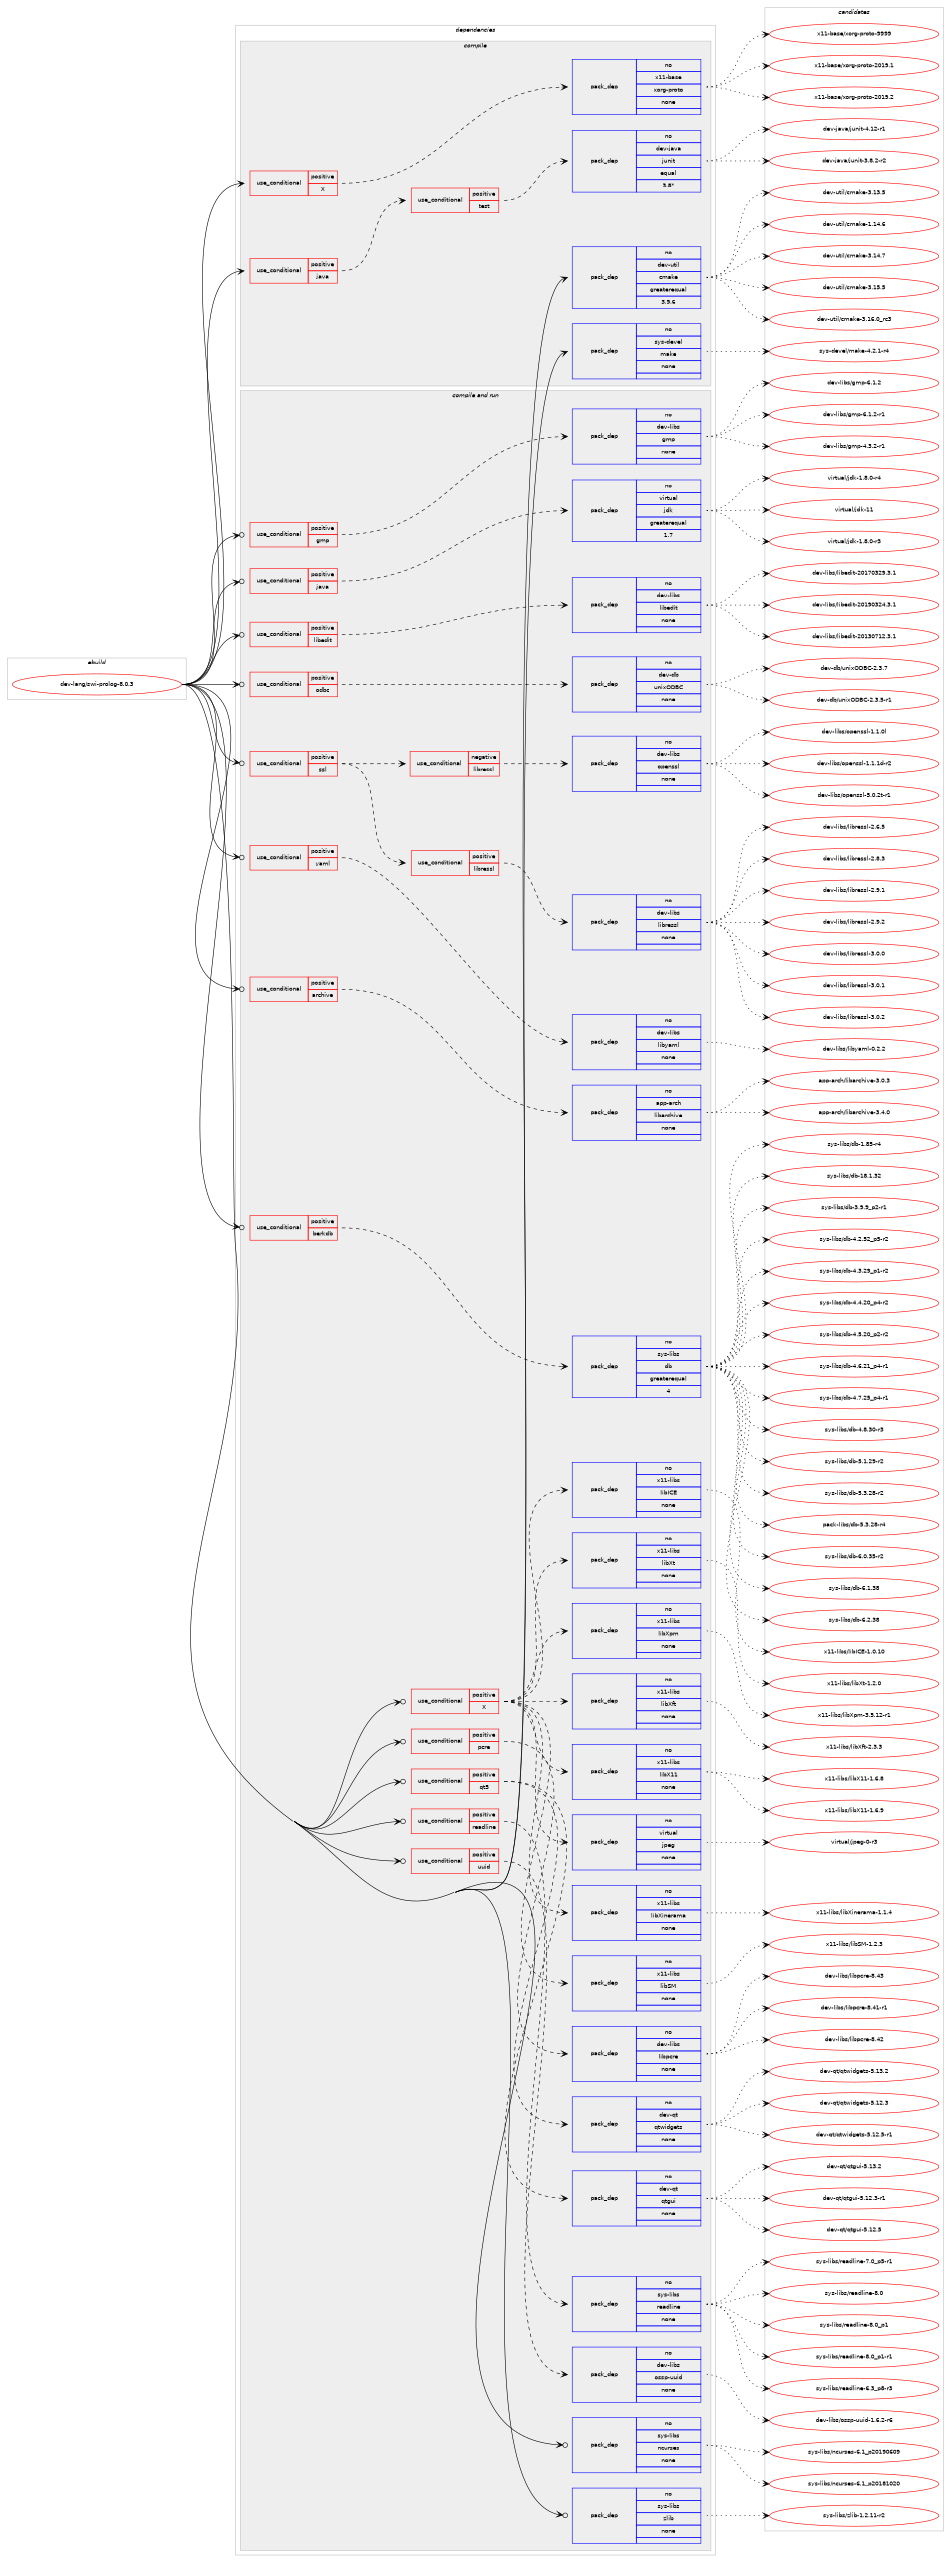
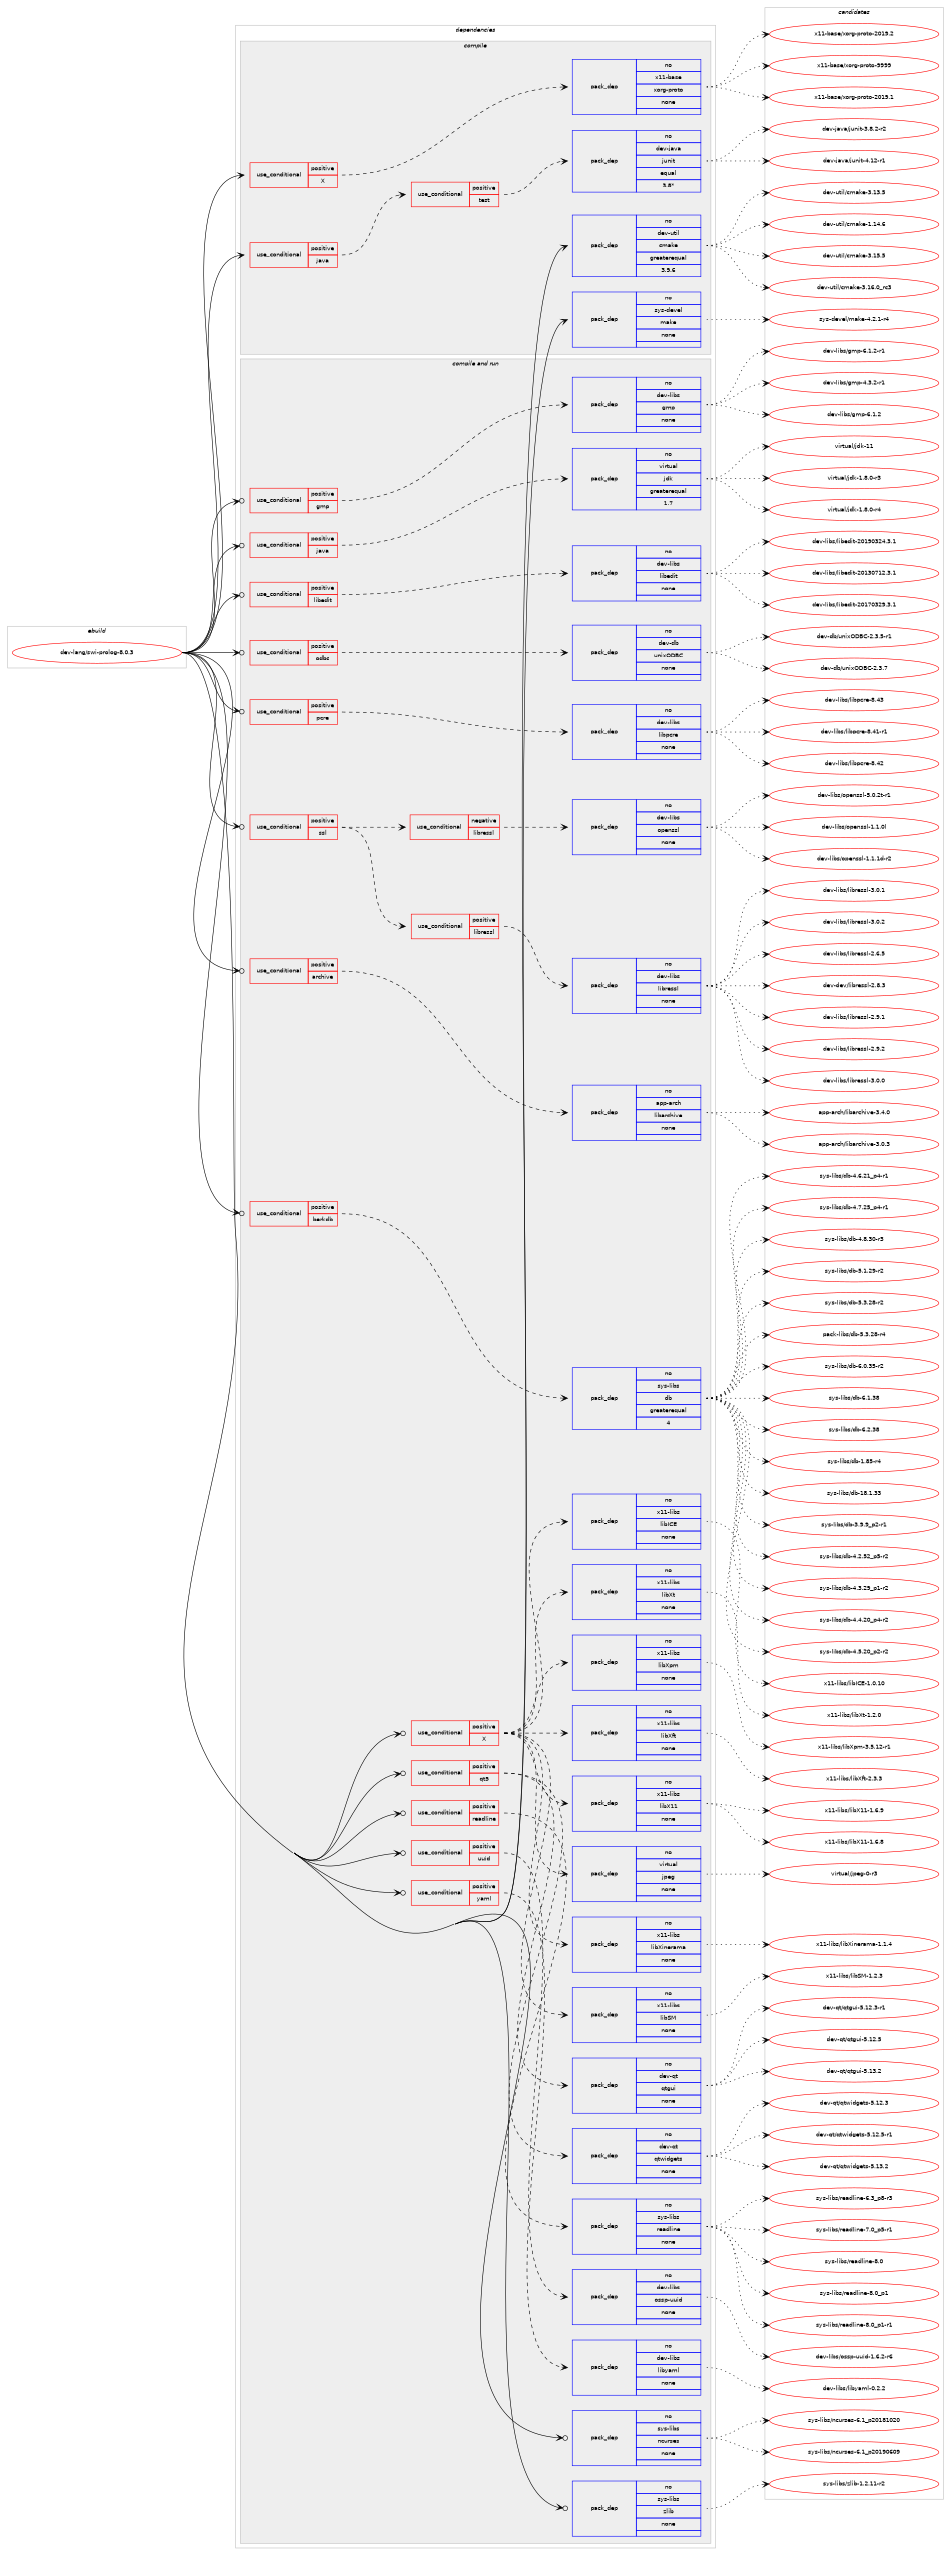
node "dev-util/cmake-3.14.7": removed
node "dev-libs/libressl-2.8.3": label "dev-libs/libressl-2.8.3" -> "dev-dev/libressl-2.8.3"
node "sys-libs/db-18.1.32": label "sys-libs/db-18.1.32" -> "sys-libs/db-18.1.33"
